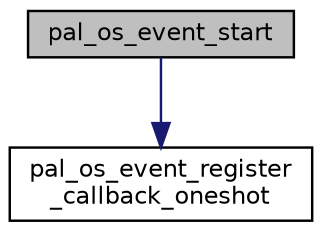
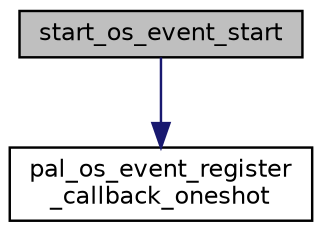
node "pal_os_event_start": label "pal_os_event_start" -> "start_os_event_start"
